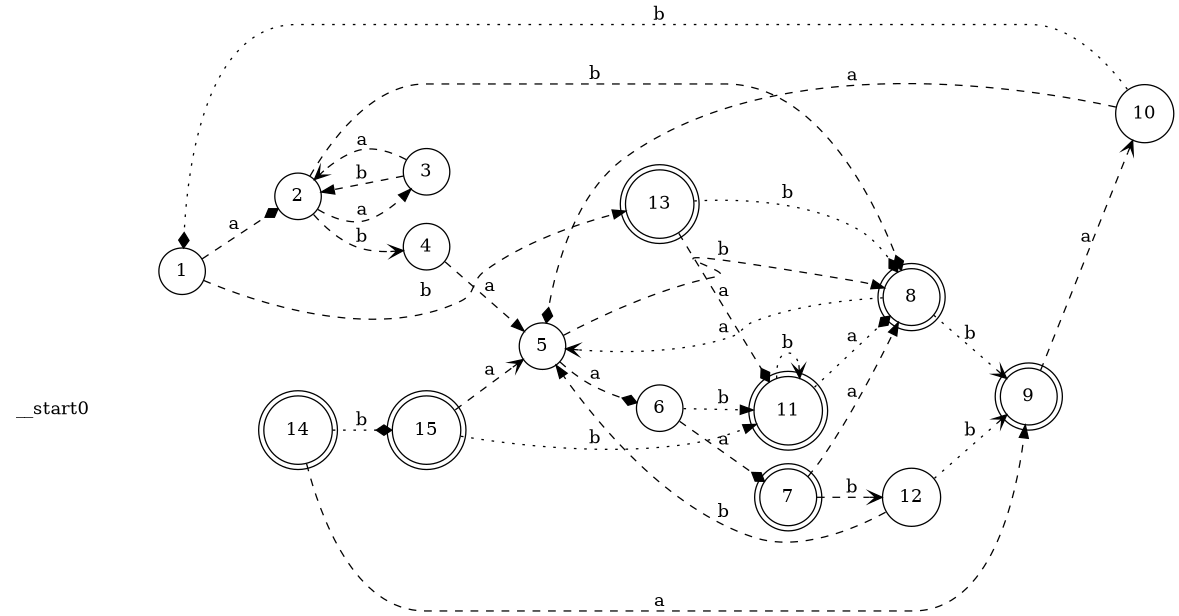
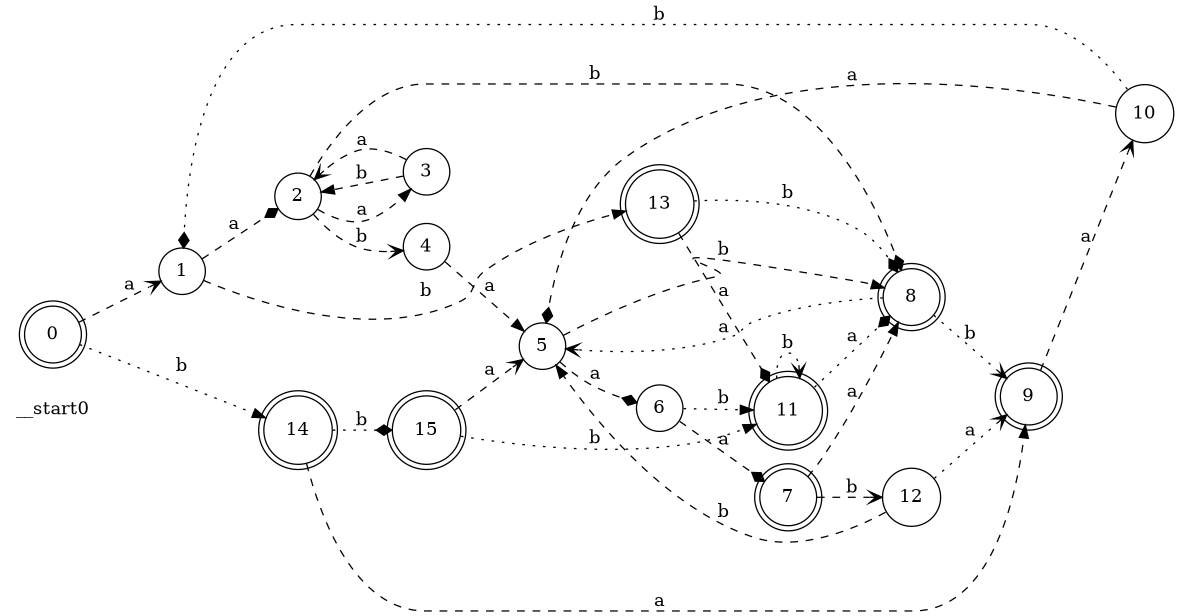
node "0": added
edge "12" -> "9": label "b" -> "a"
